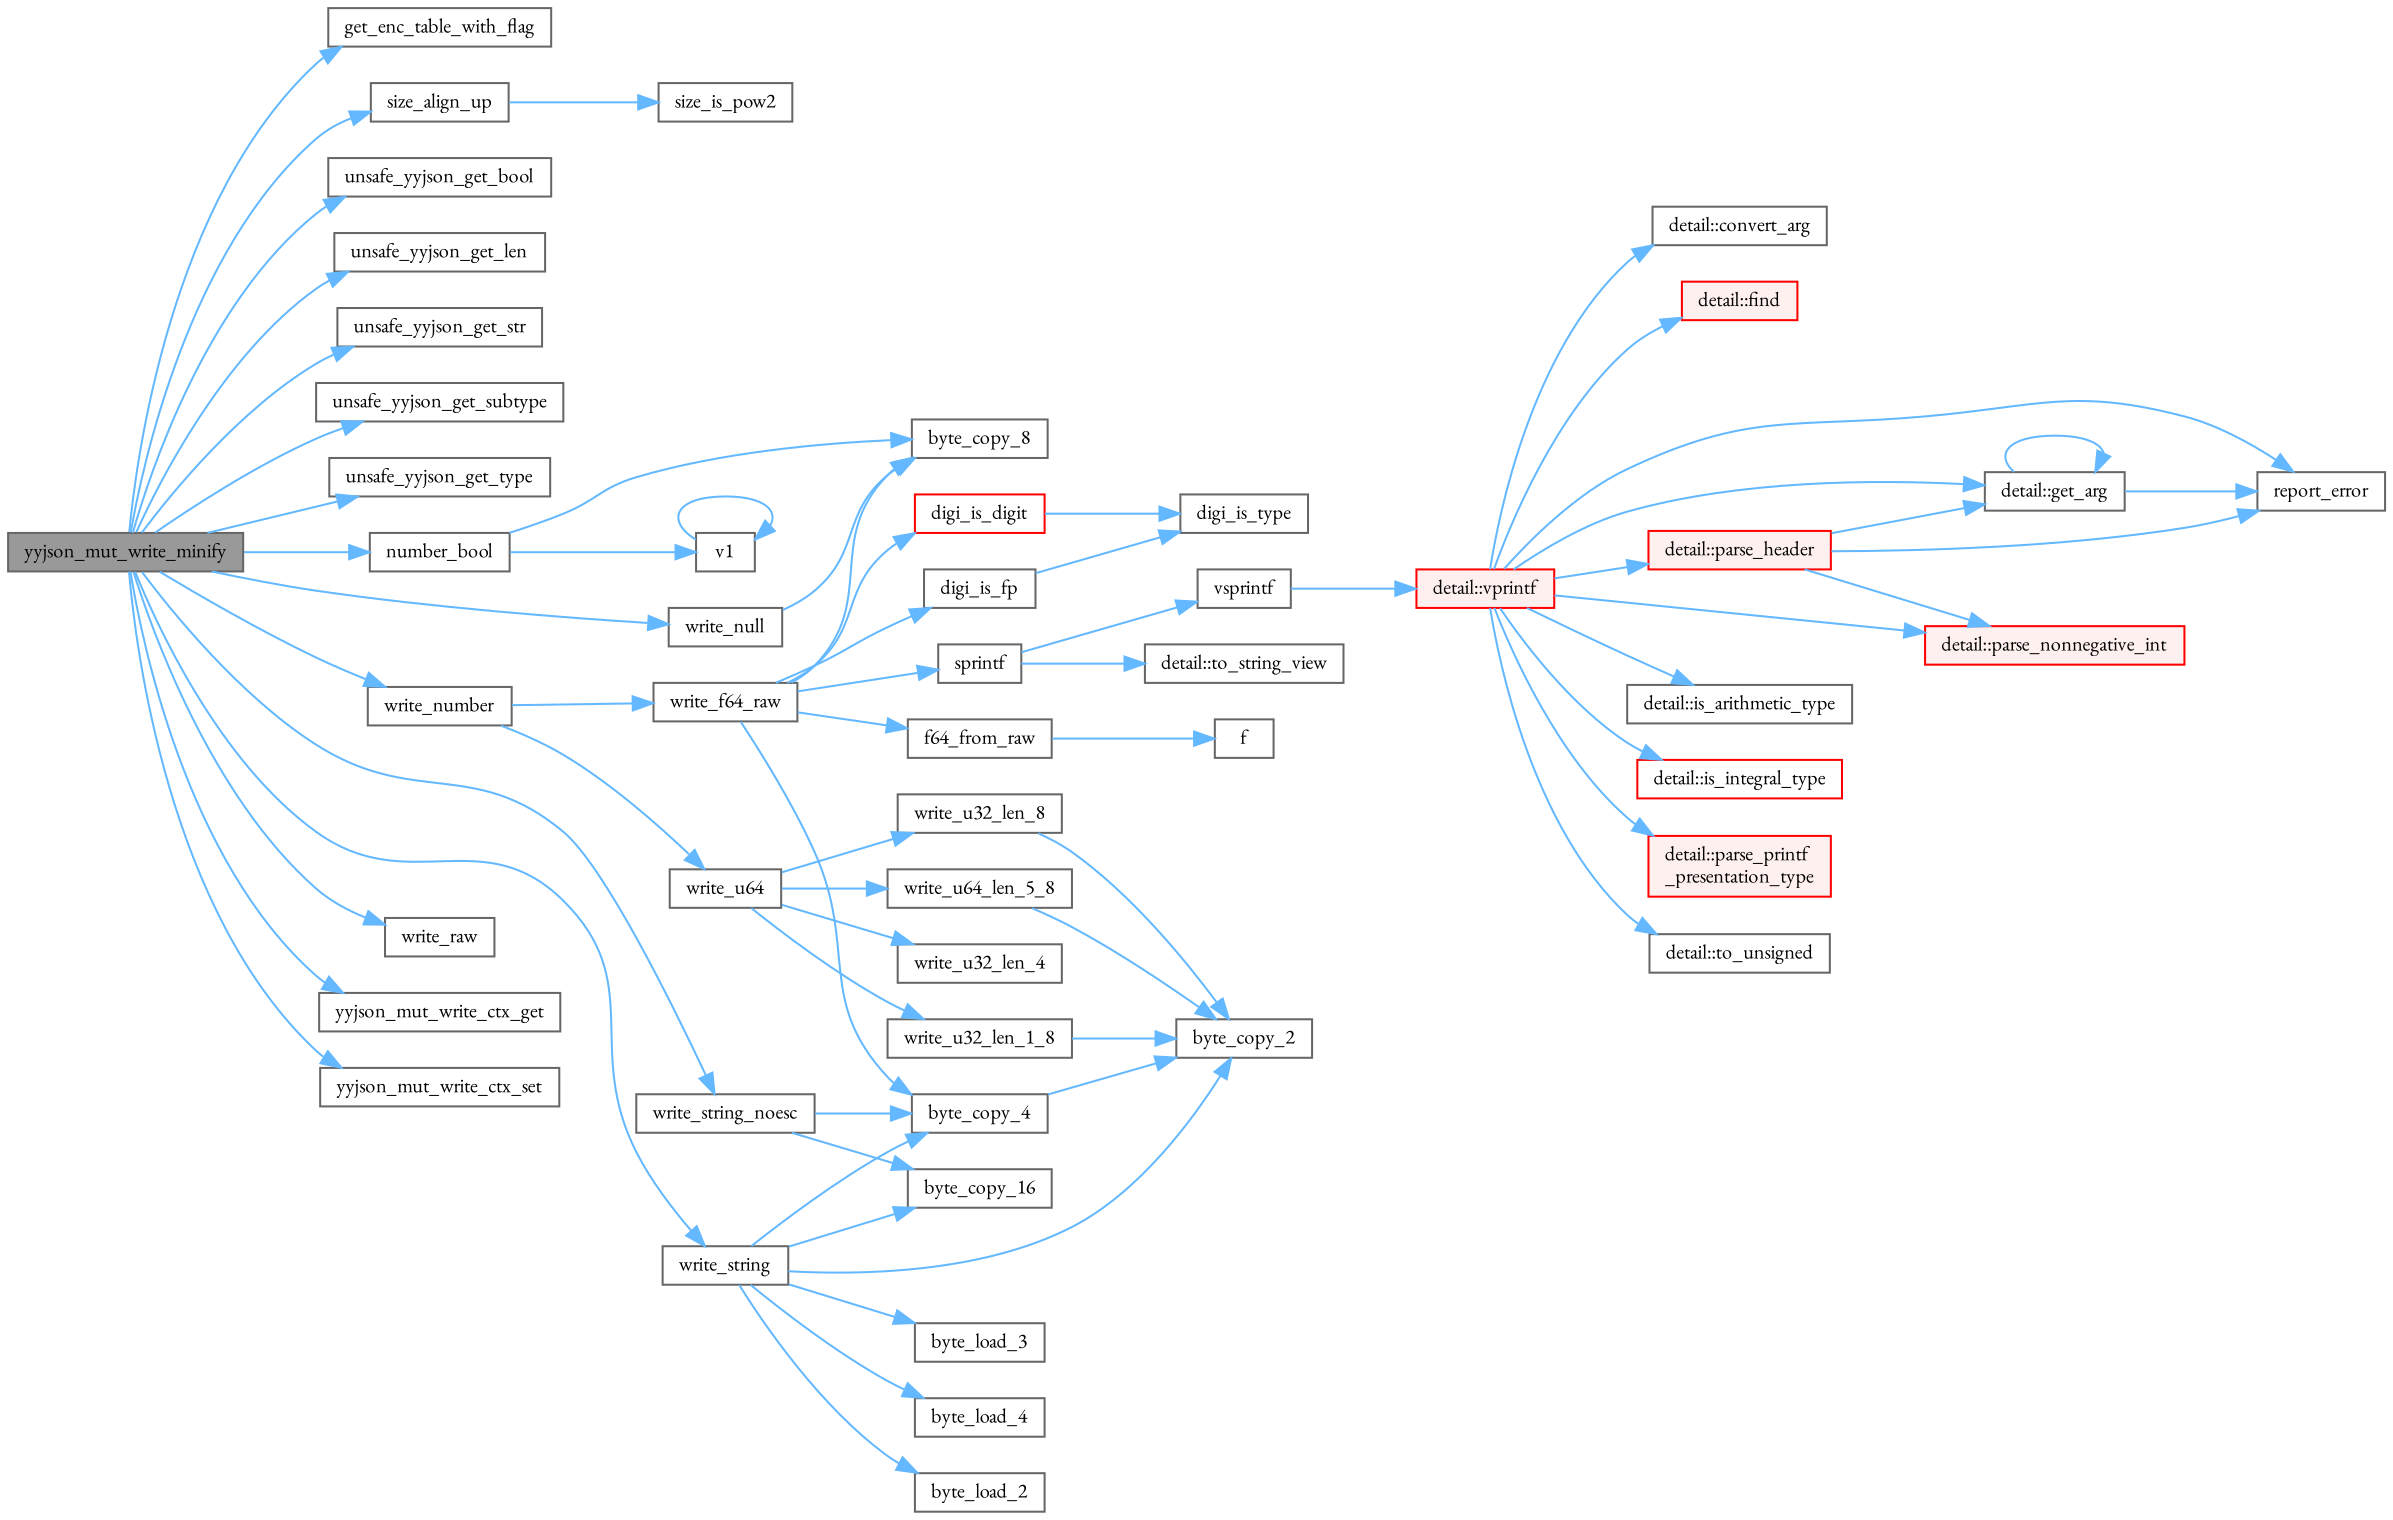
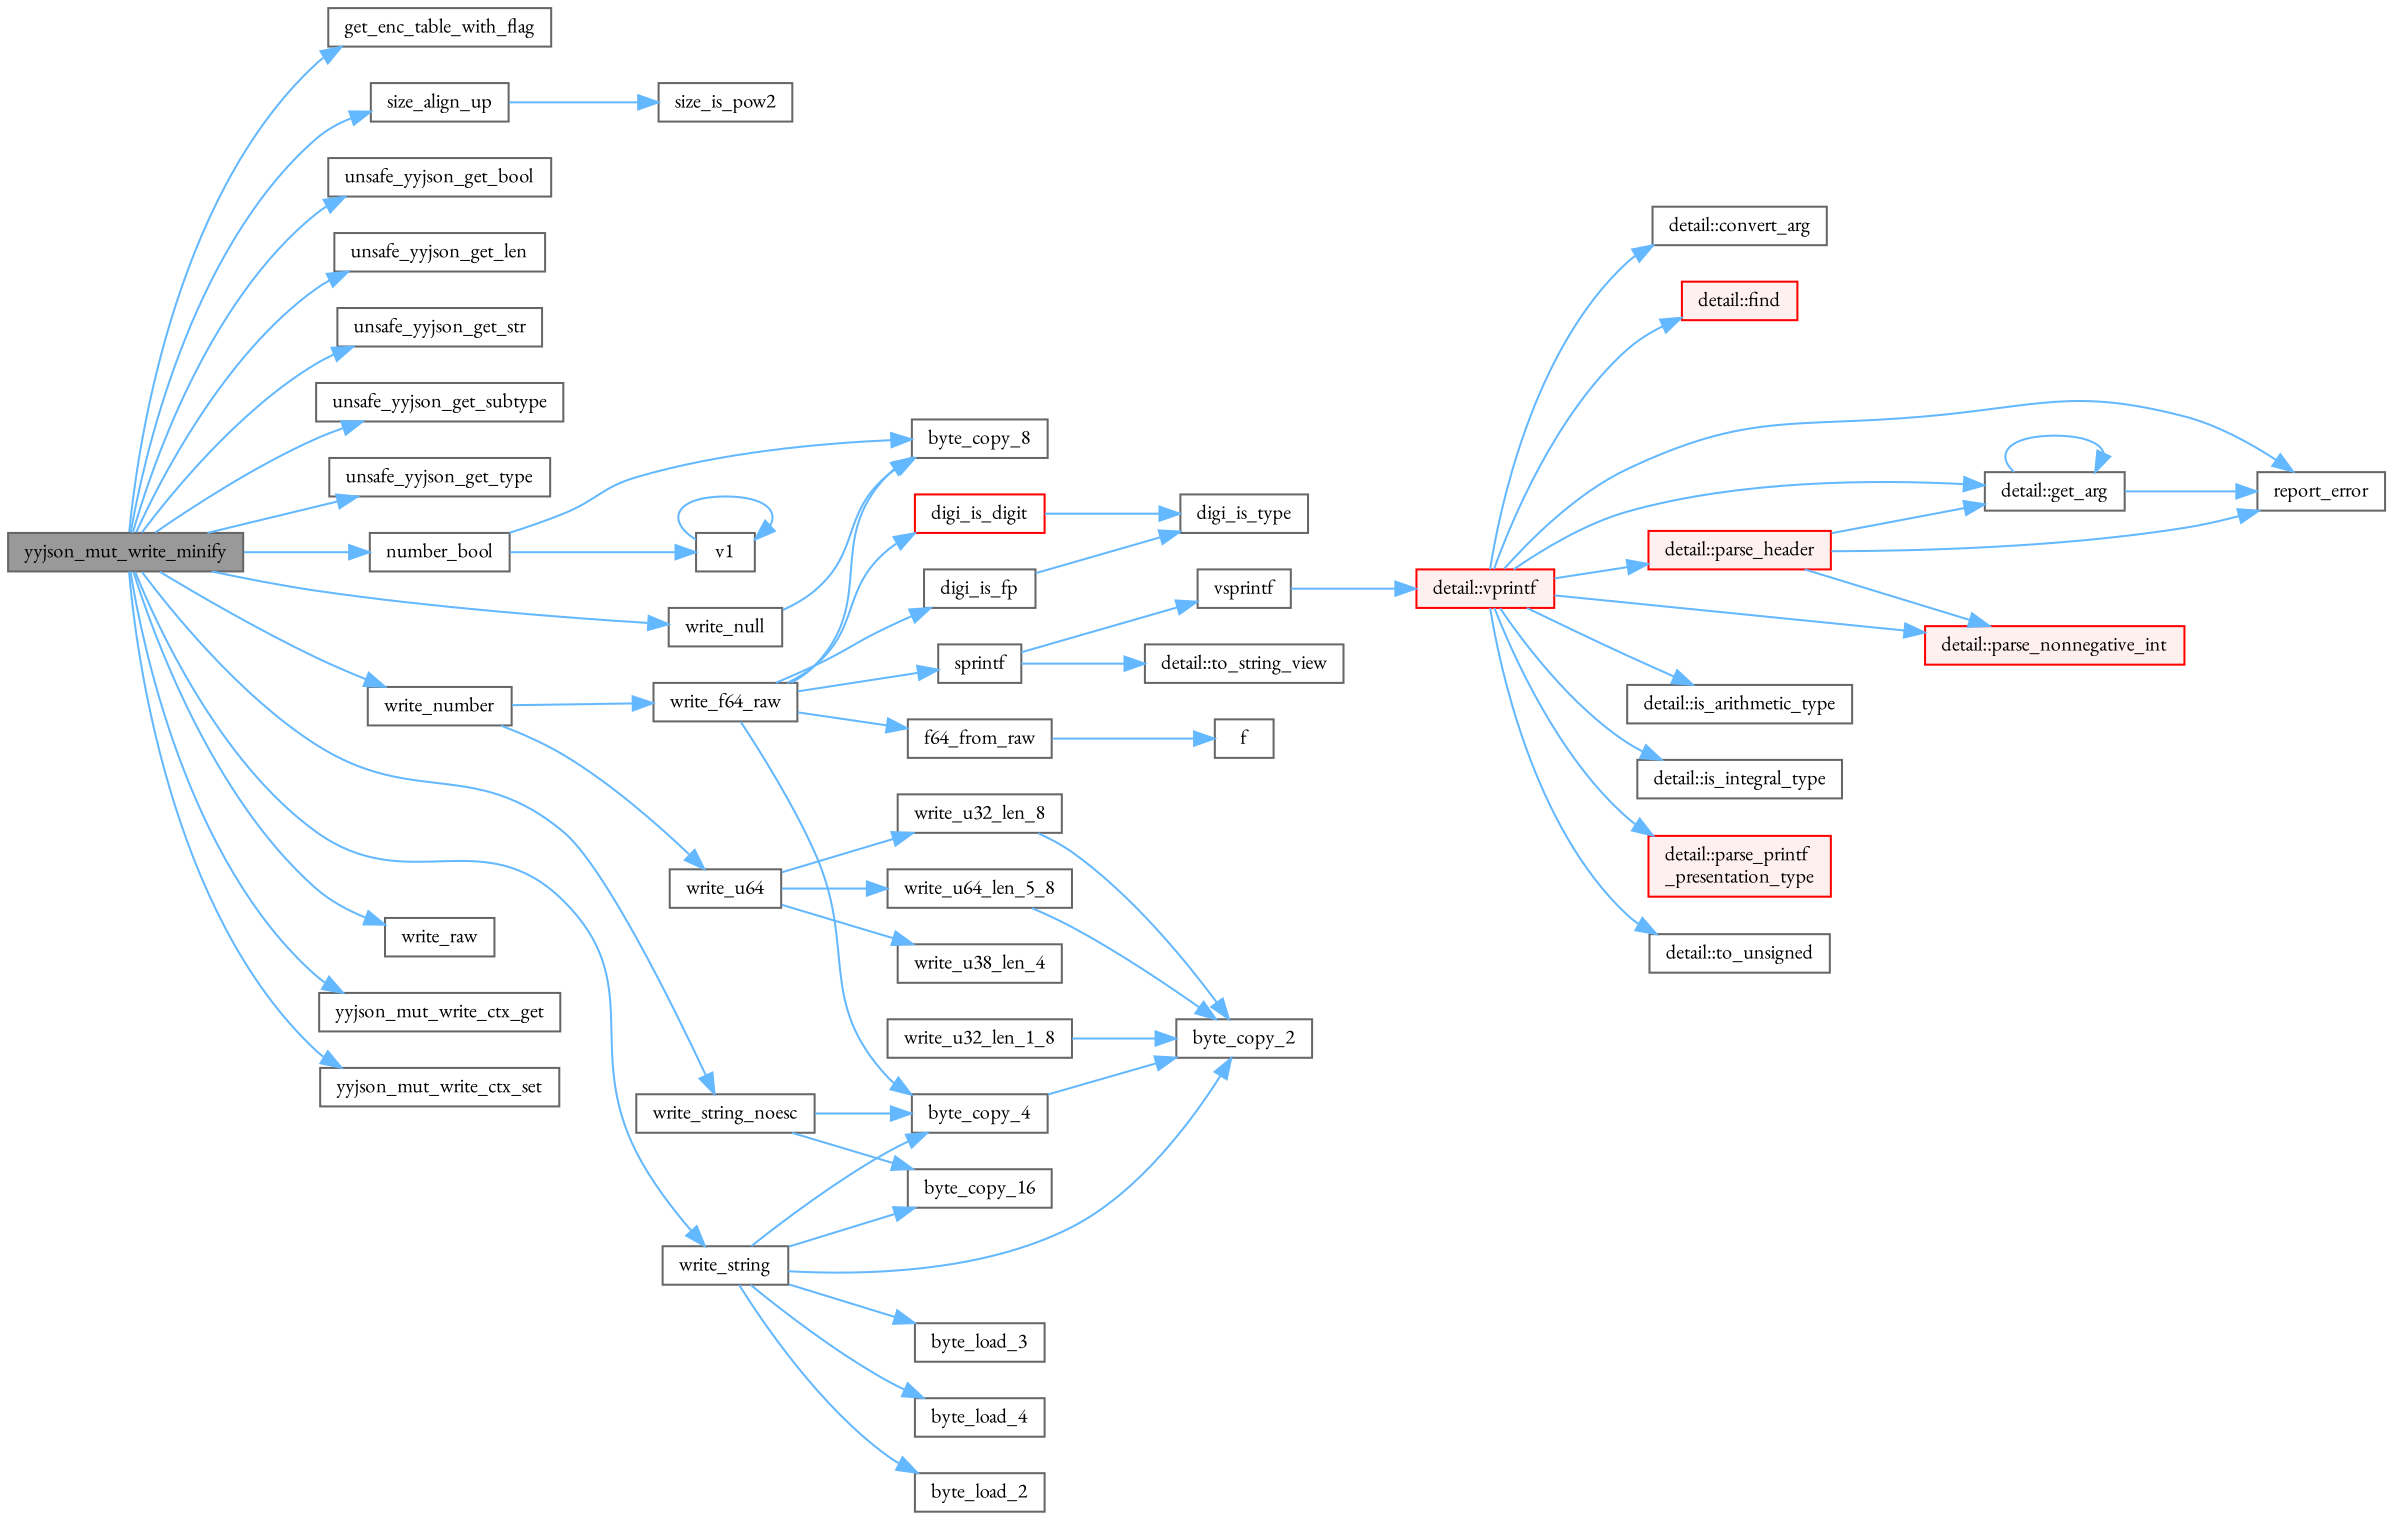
node "detail::is_integral_type": color red -> grey40
edge "write_u64" -> "write_u32_len_1_8": removed
node "write_u32_len_4": label "write_u32_len_4" -> "write_u38_len_4"
